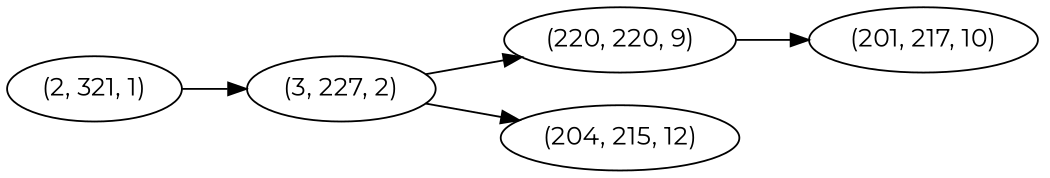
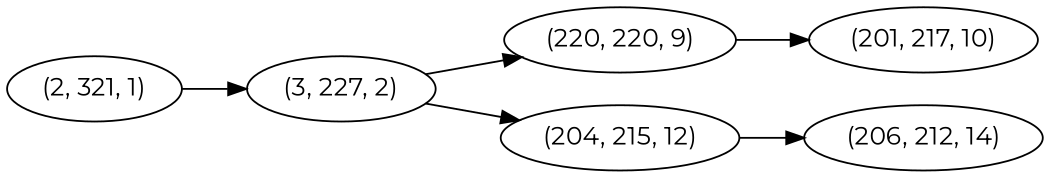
node "(206, 212, 14)": added
